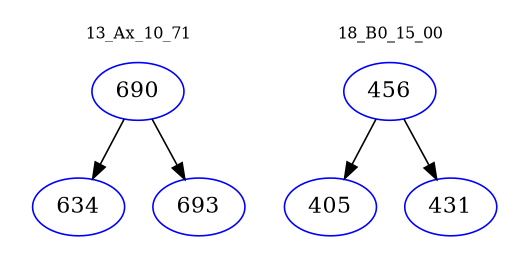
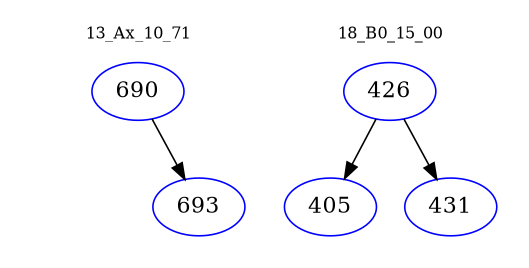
node "456": label "456" -> "426"
node "634": removed
